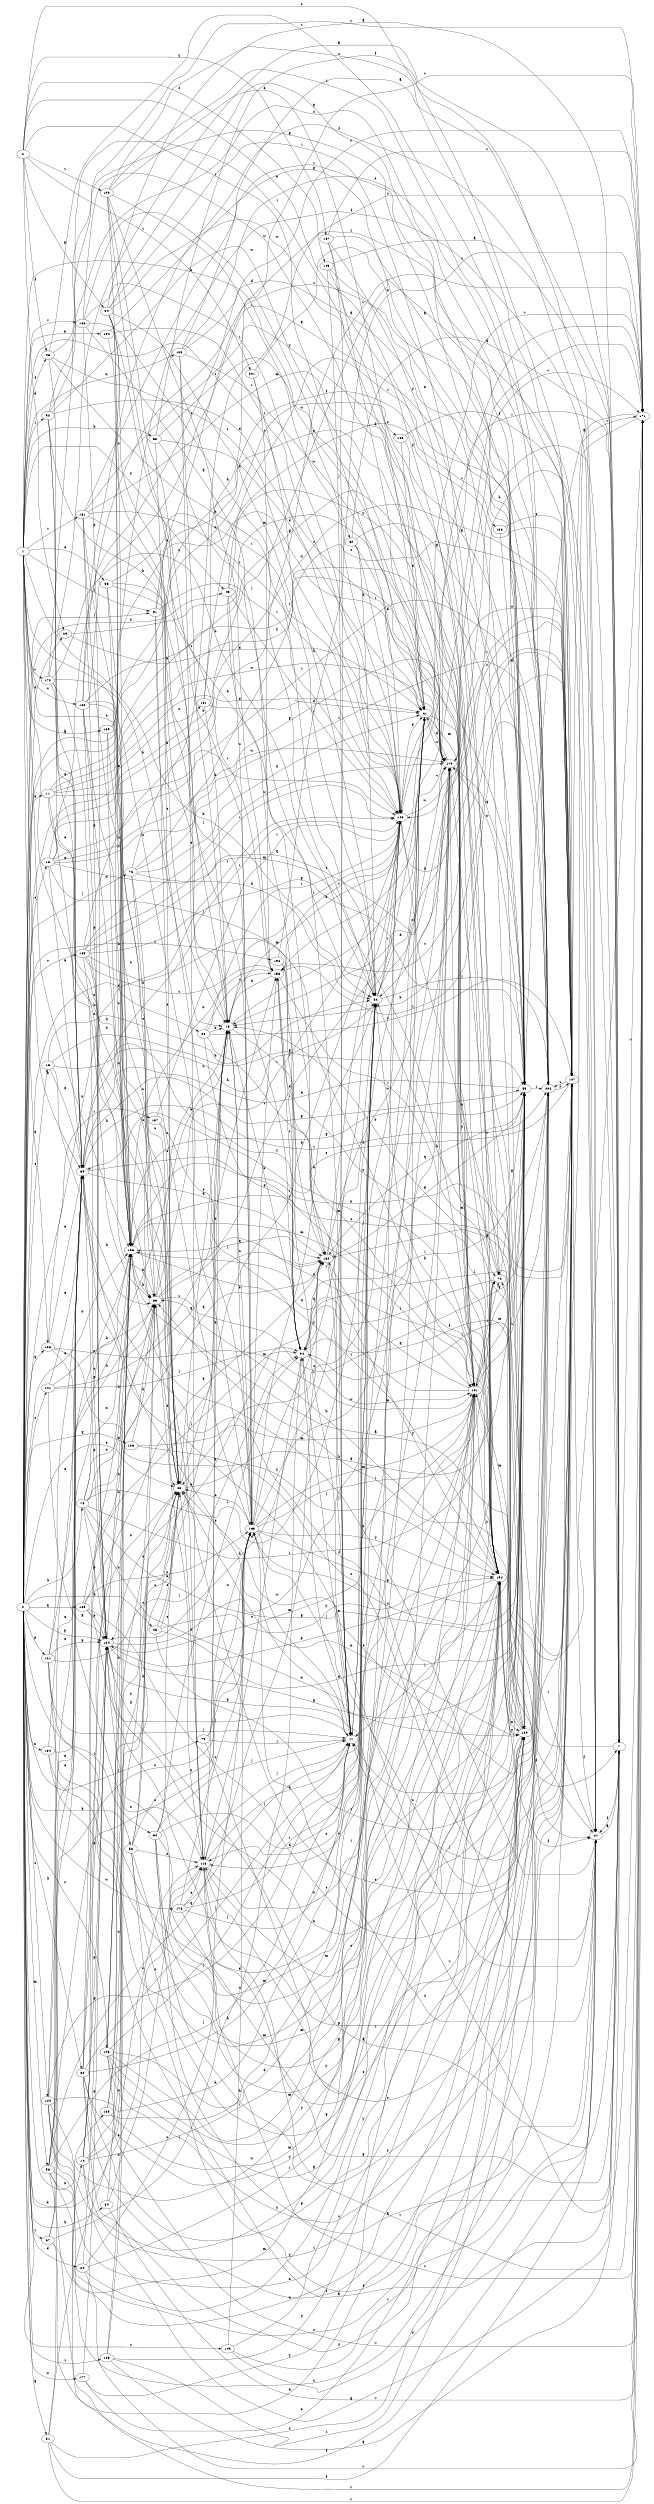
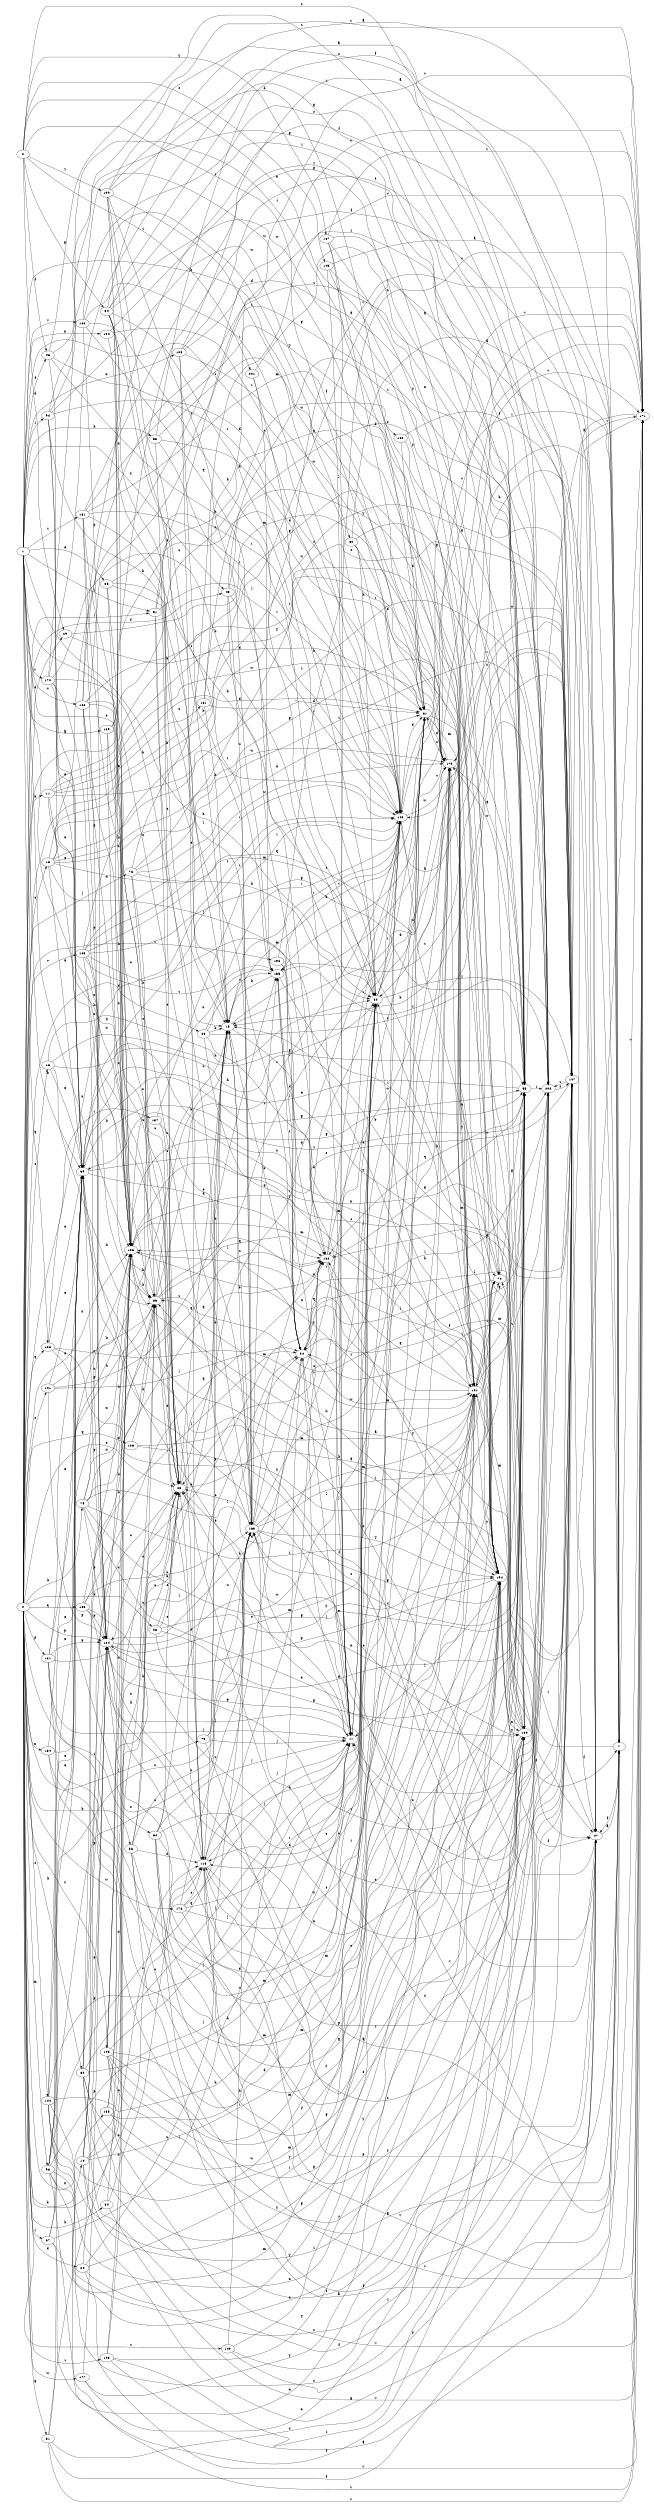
node "136": removed
